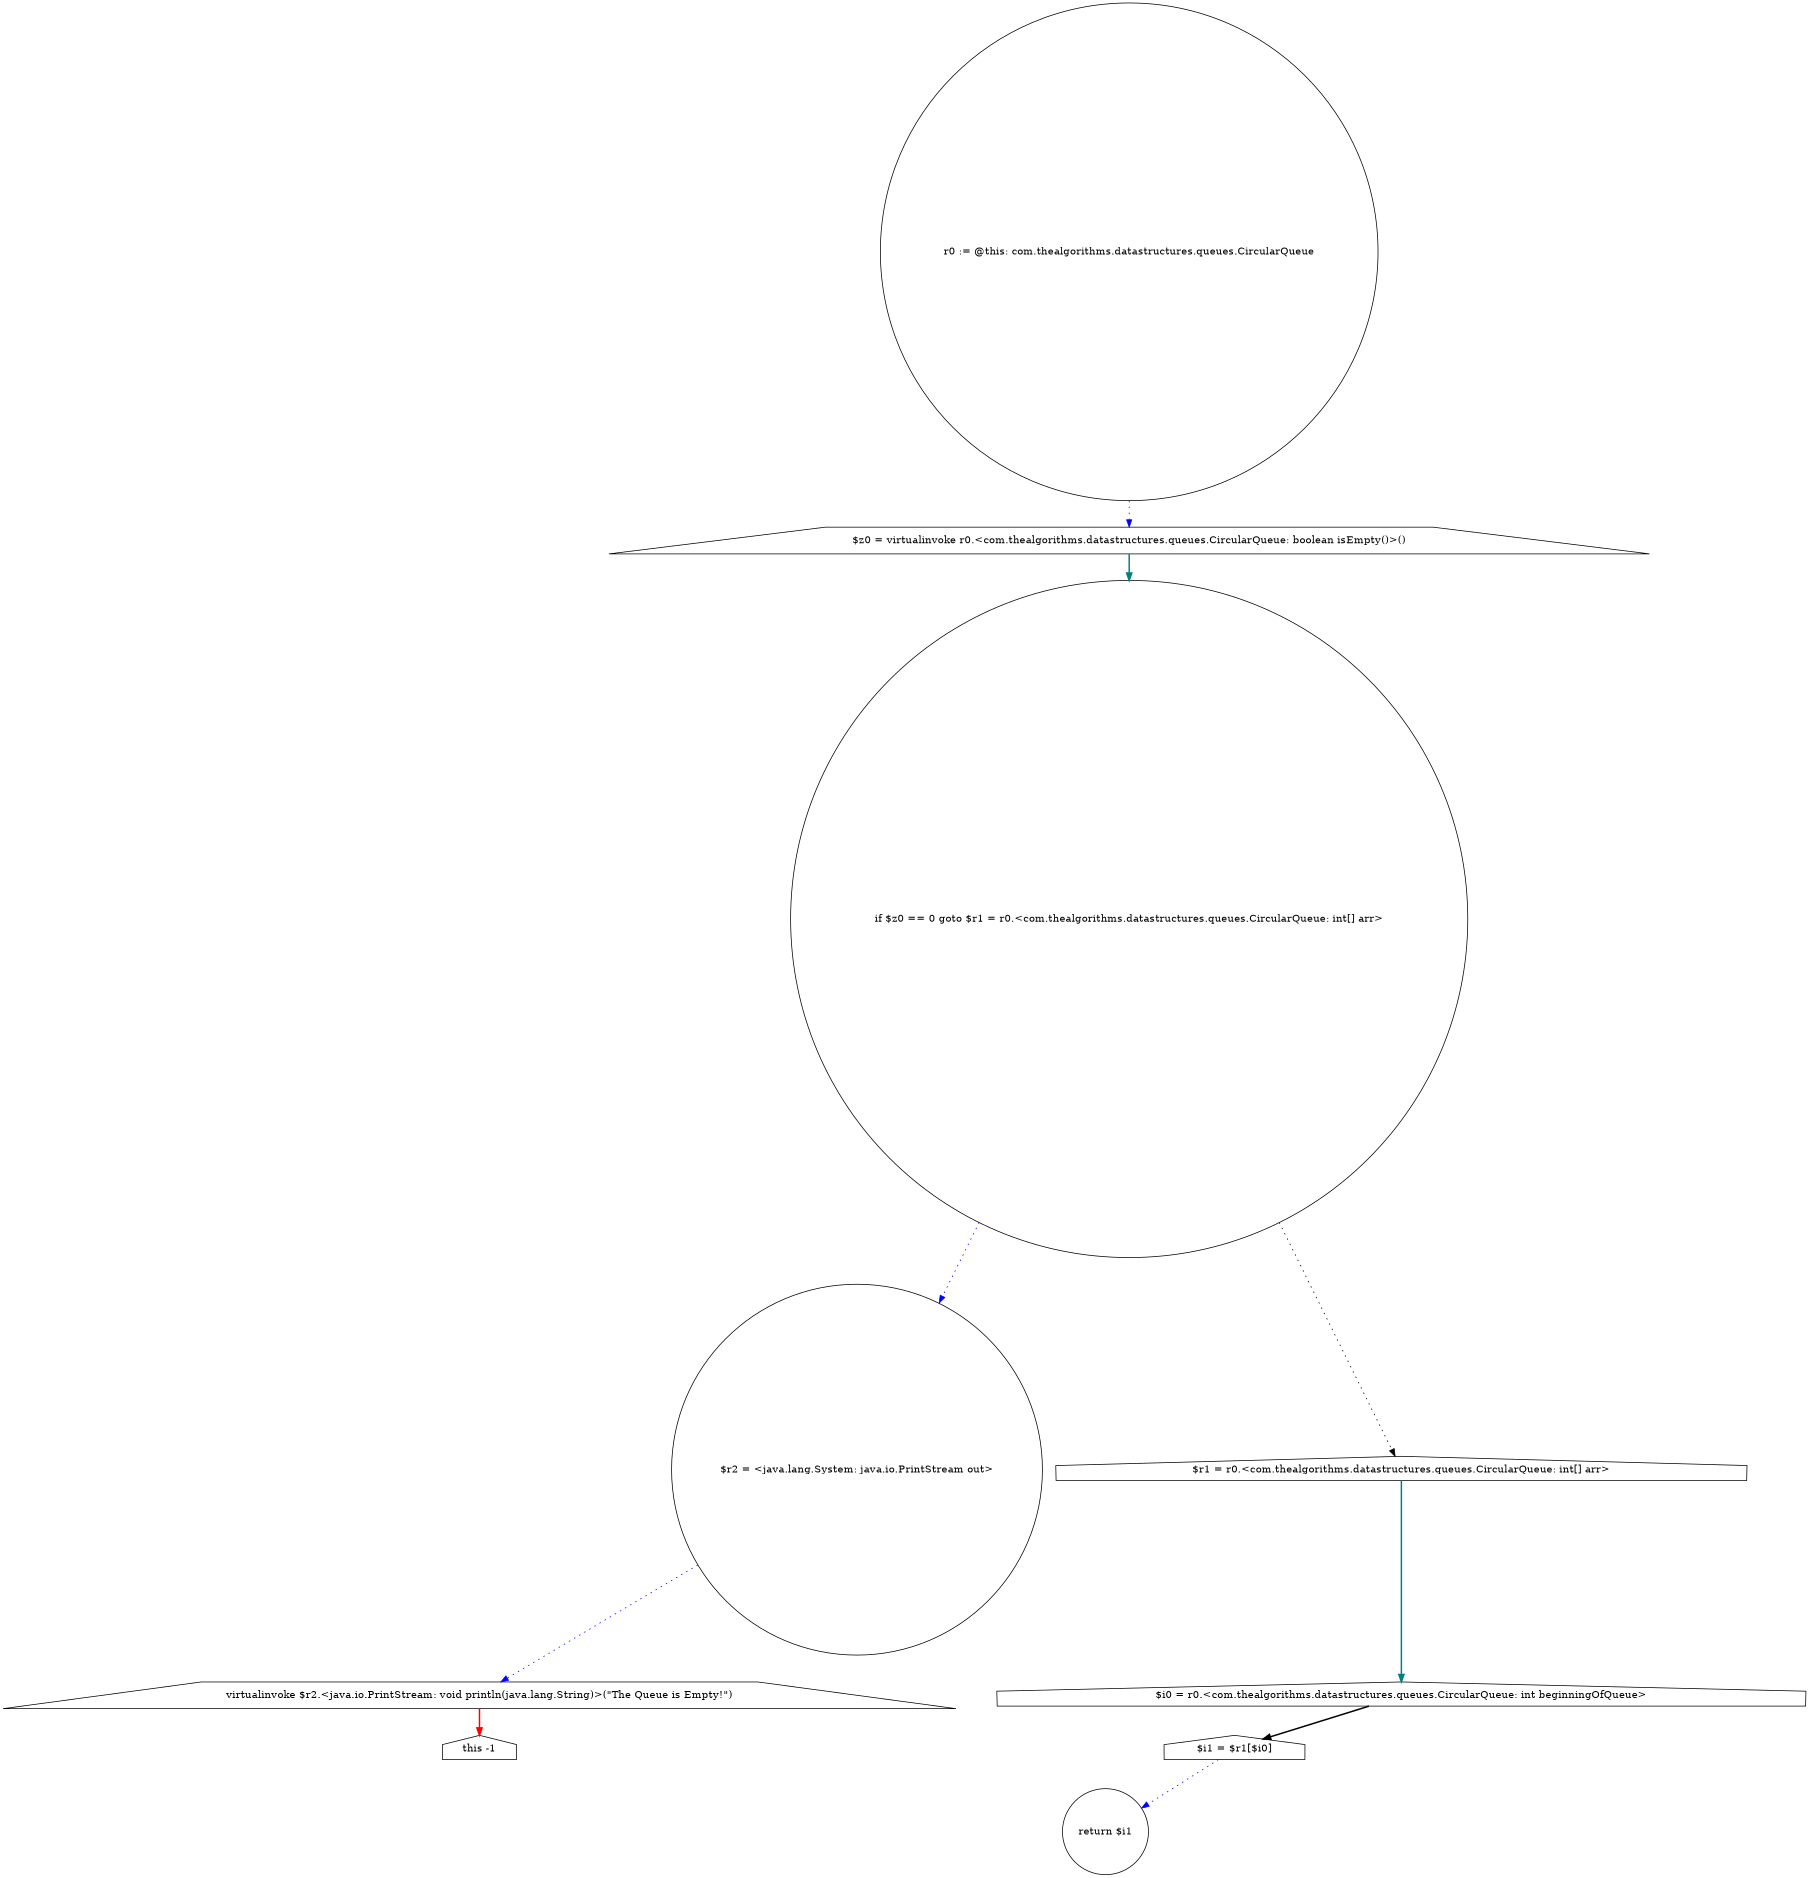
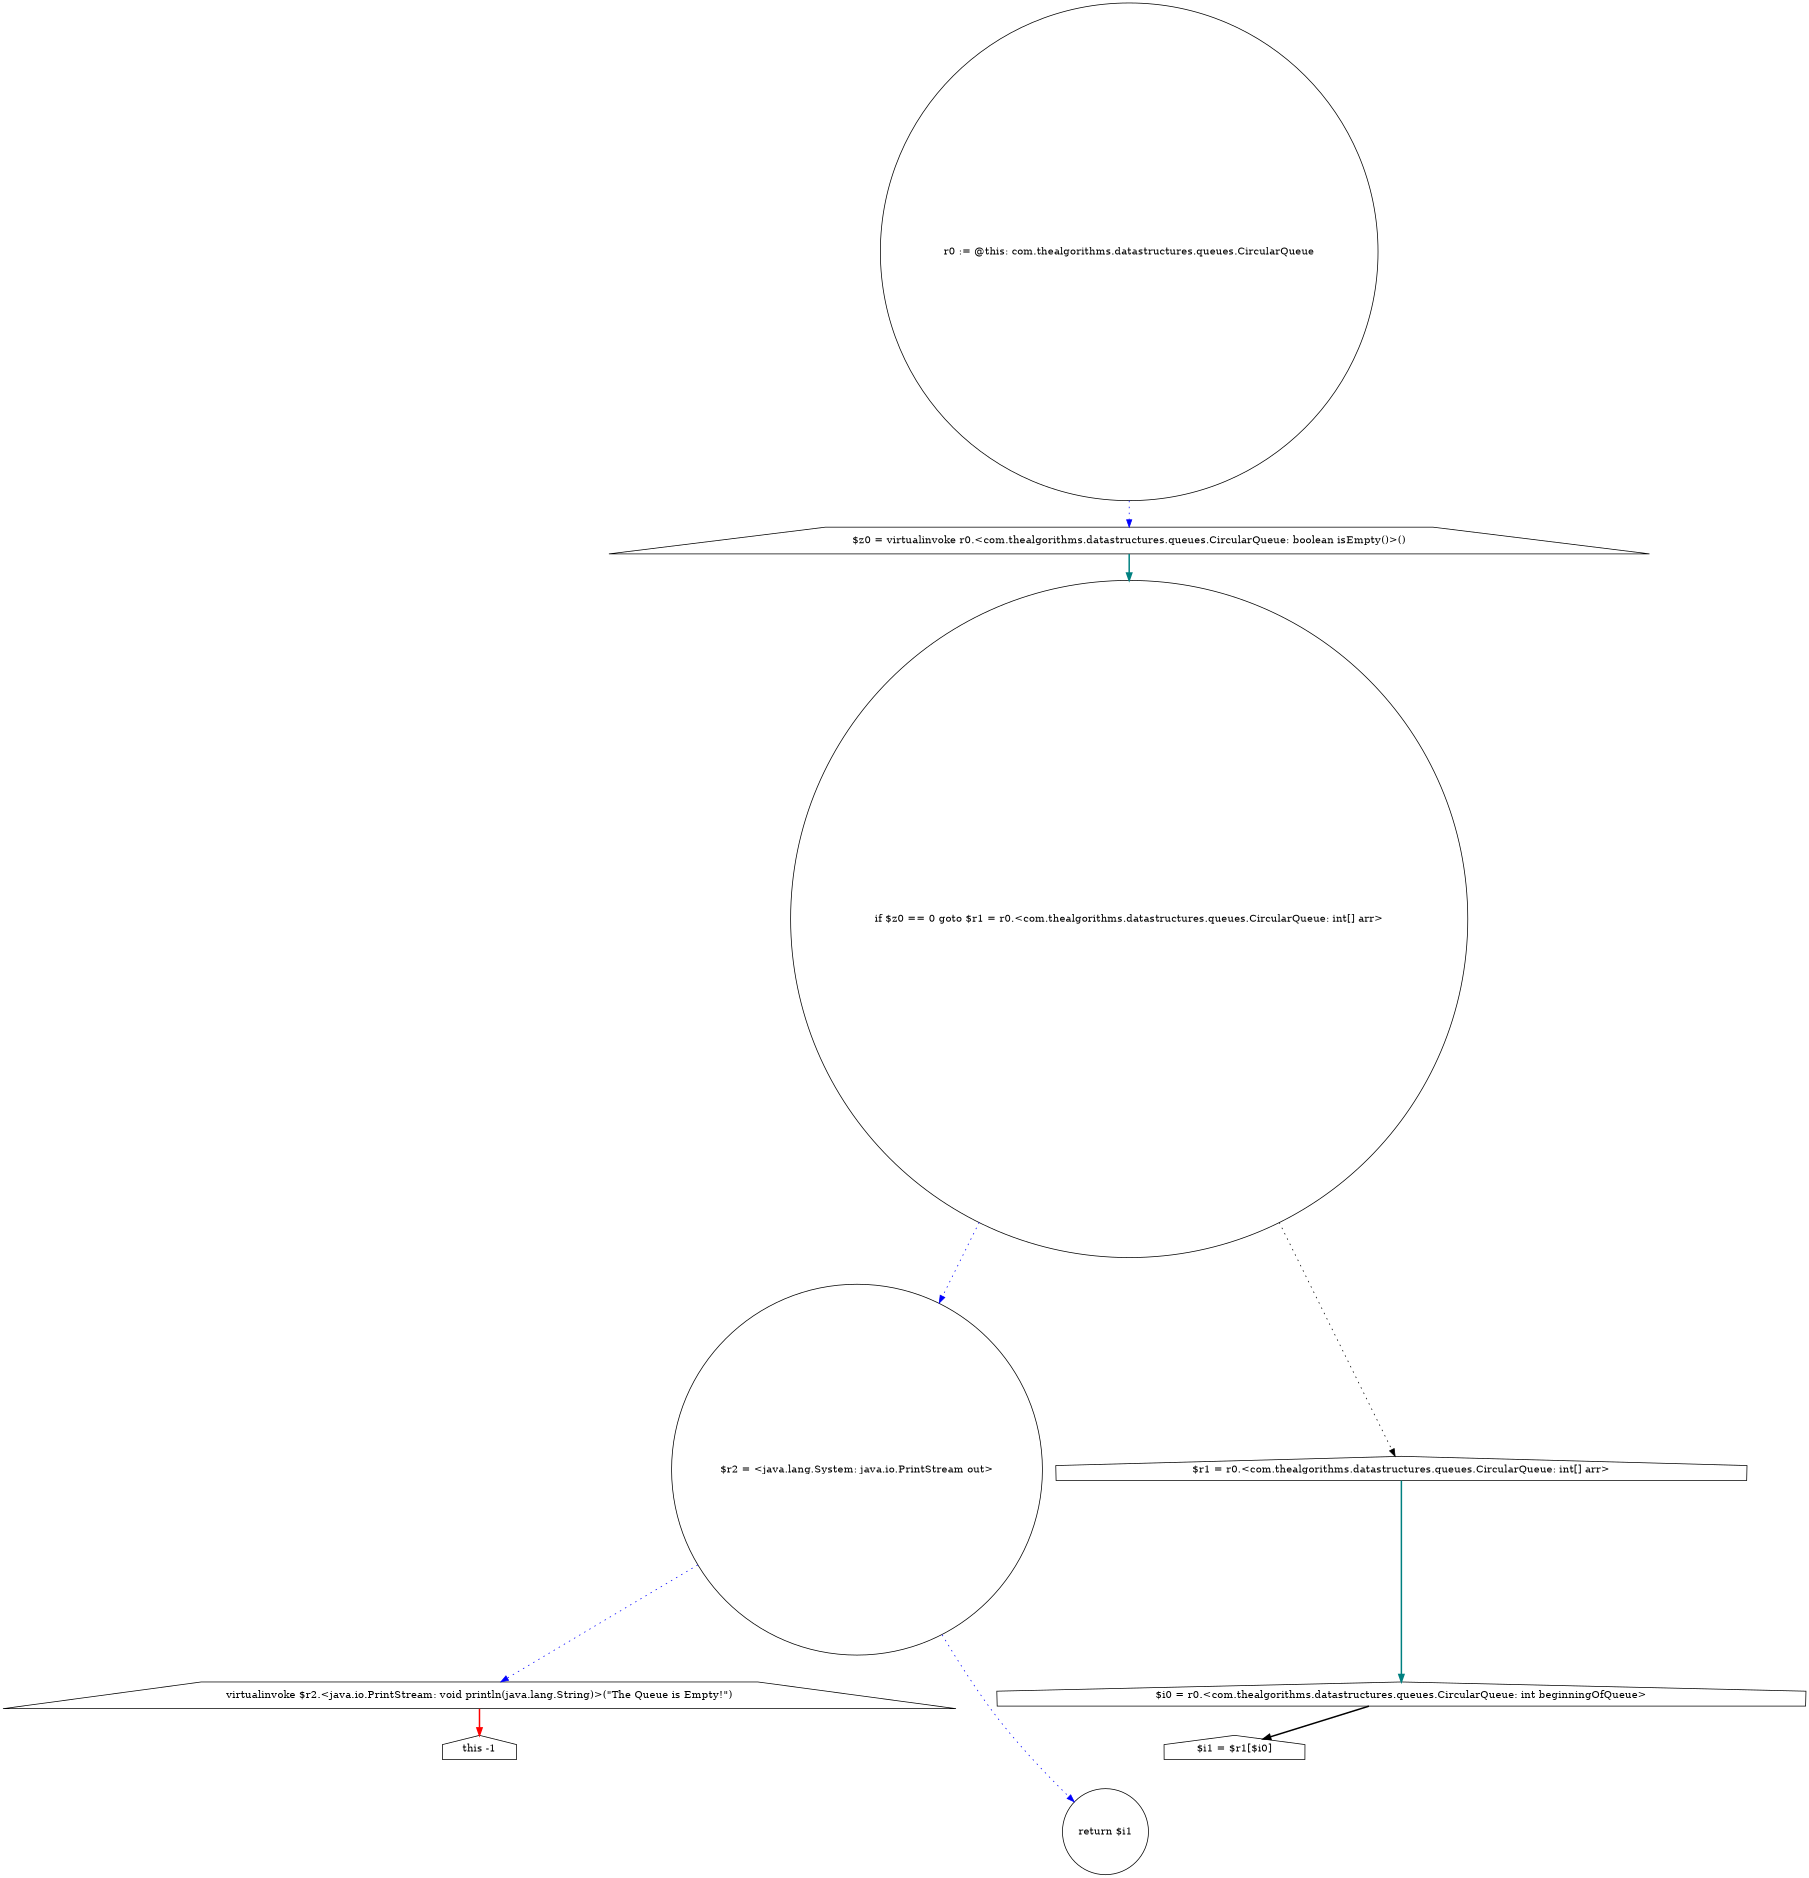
edge "$i1 = $r1[$i0]" -> "return $i1": now "$r2 = <java.lang.System: java.io.PrintStream out>" -> "return $i1"
